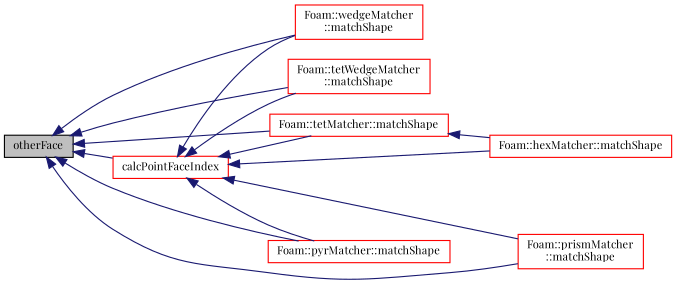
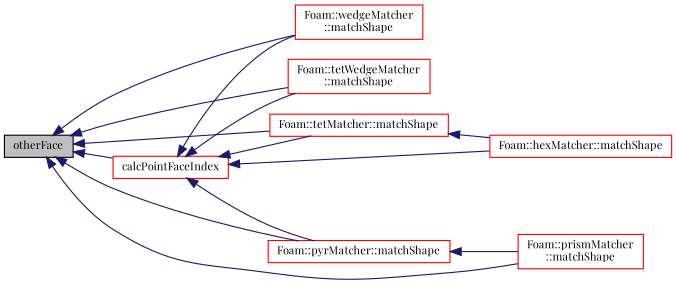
edge "Foam::prismMatcher ::matchShape" -> "calcPointFaceIndex": now "Foam::prismMatcher ::matchShape" -> "Foam::pyrMatcher::matchShape"
